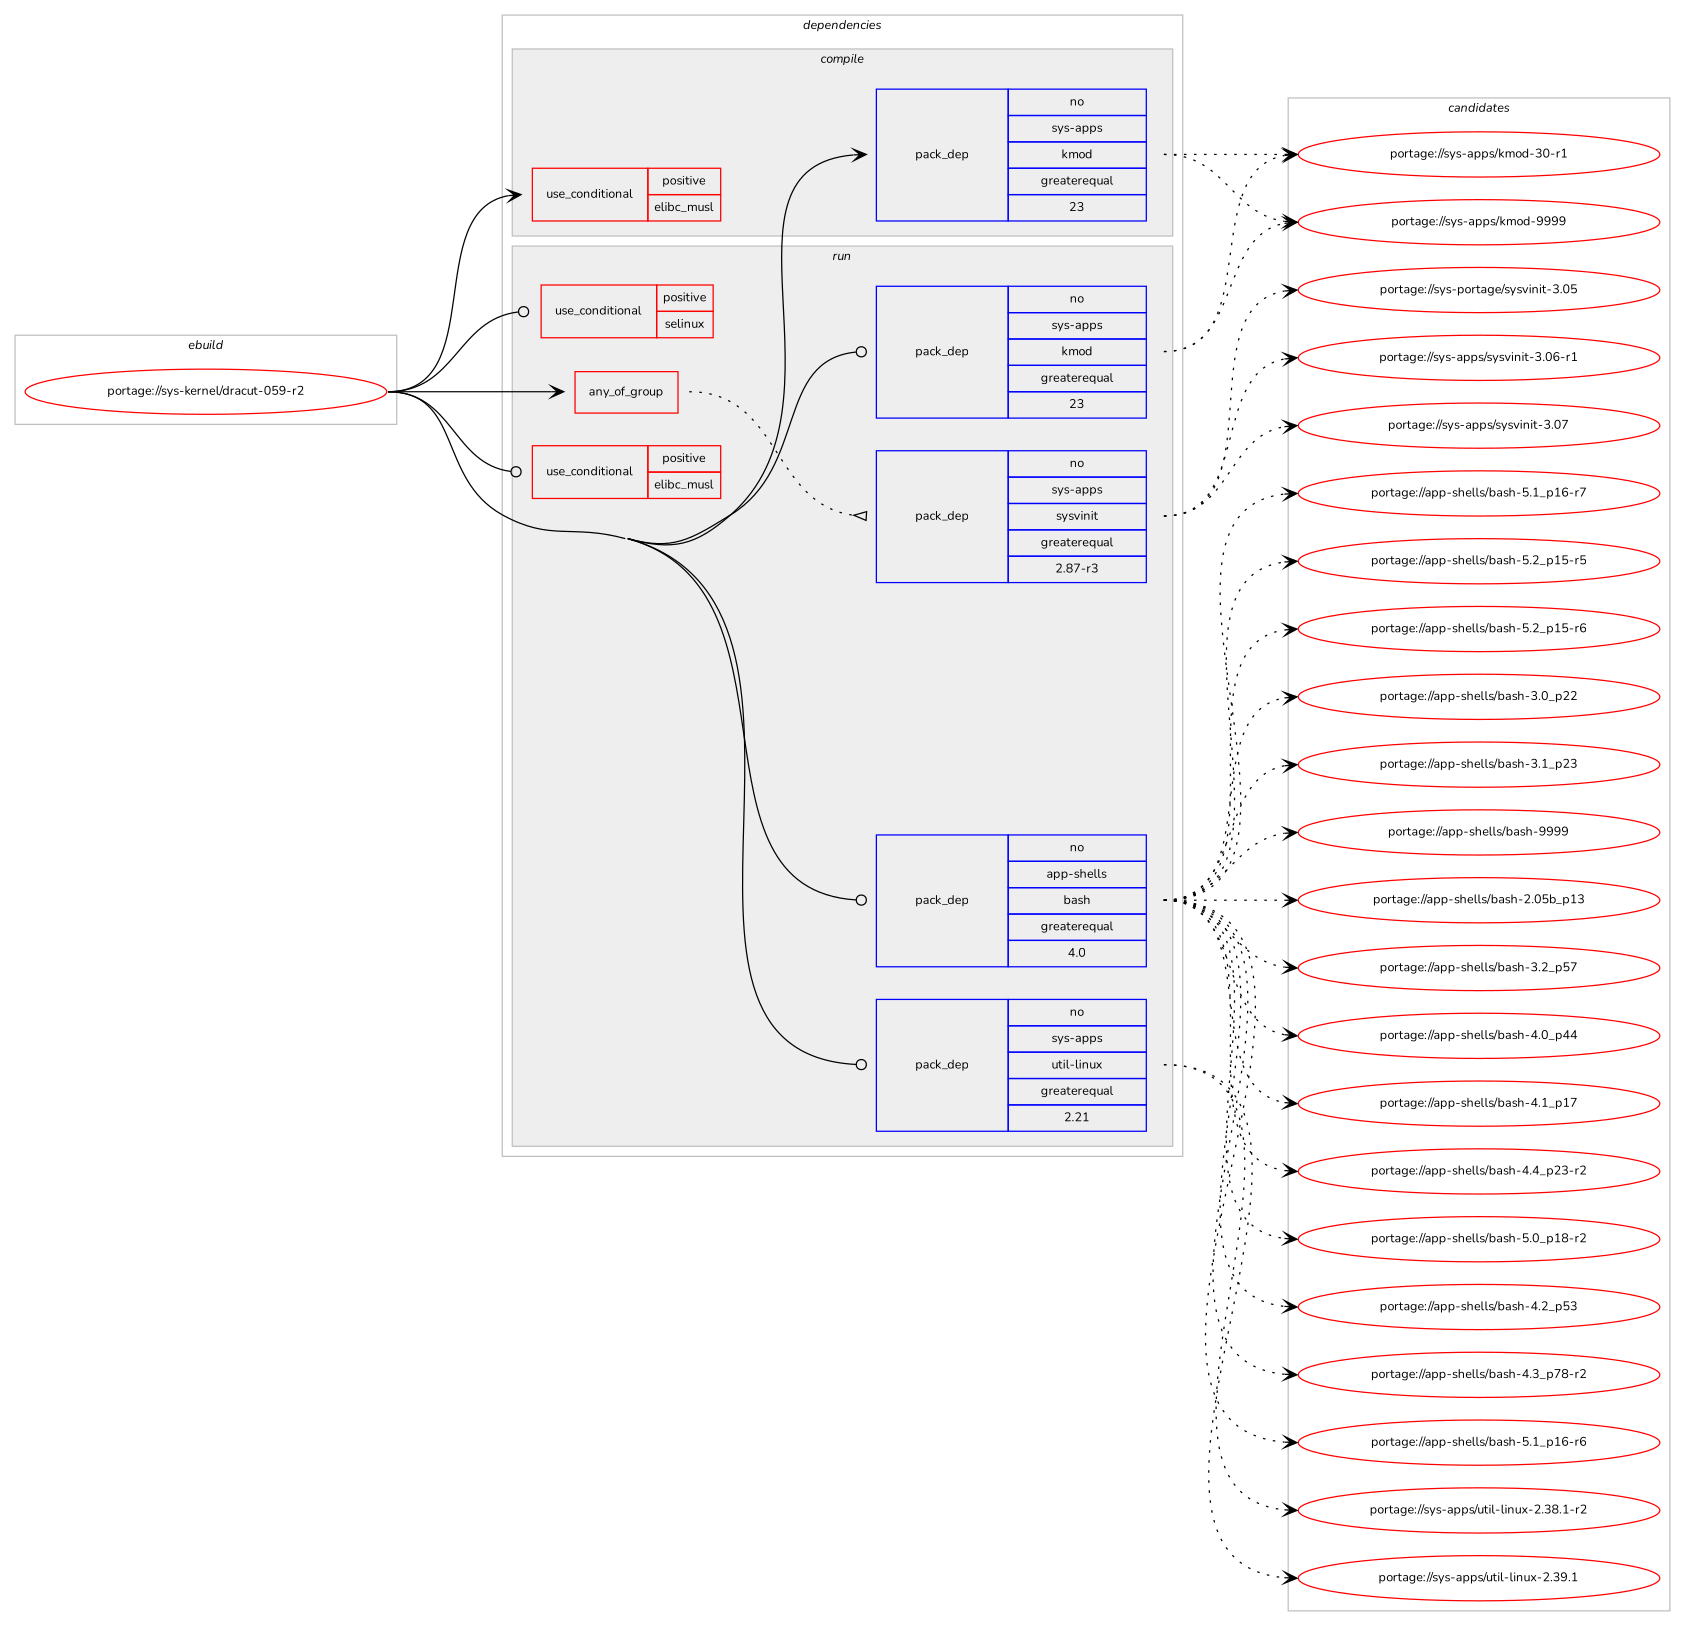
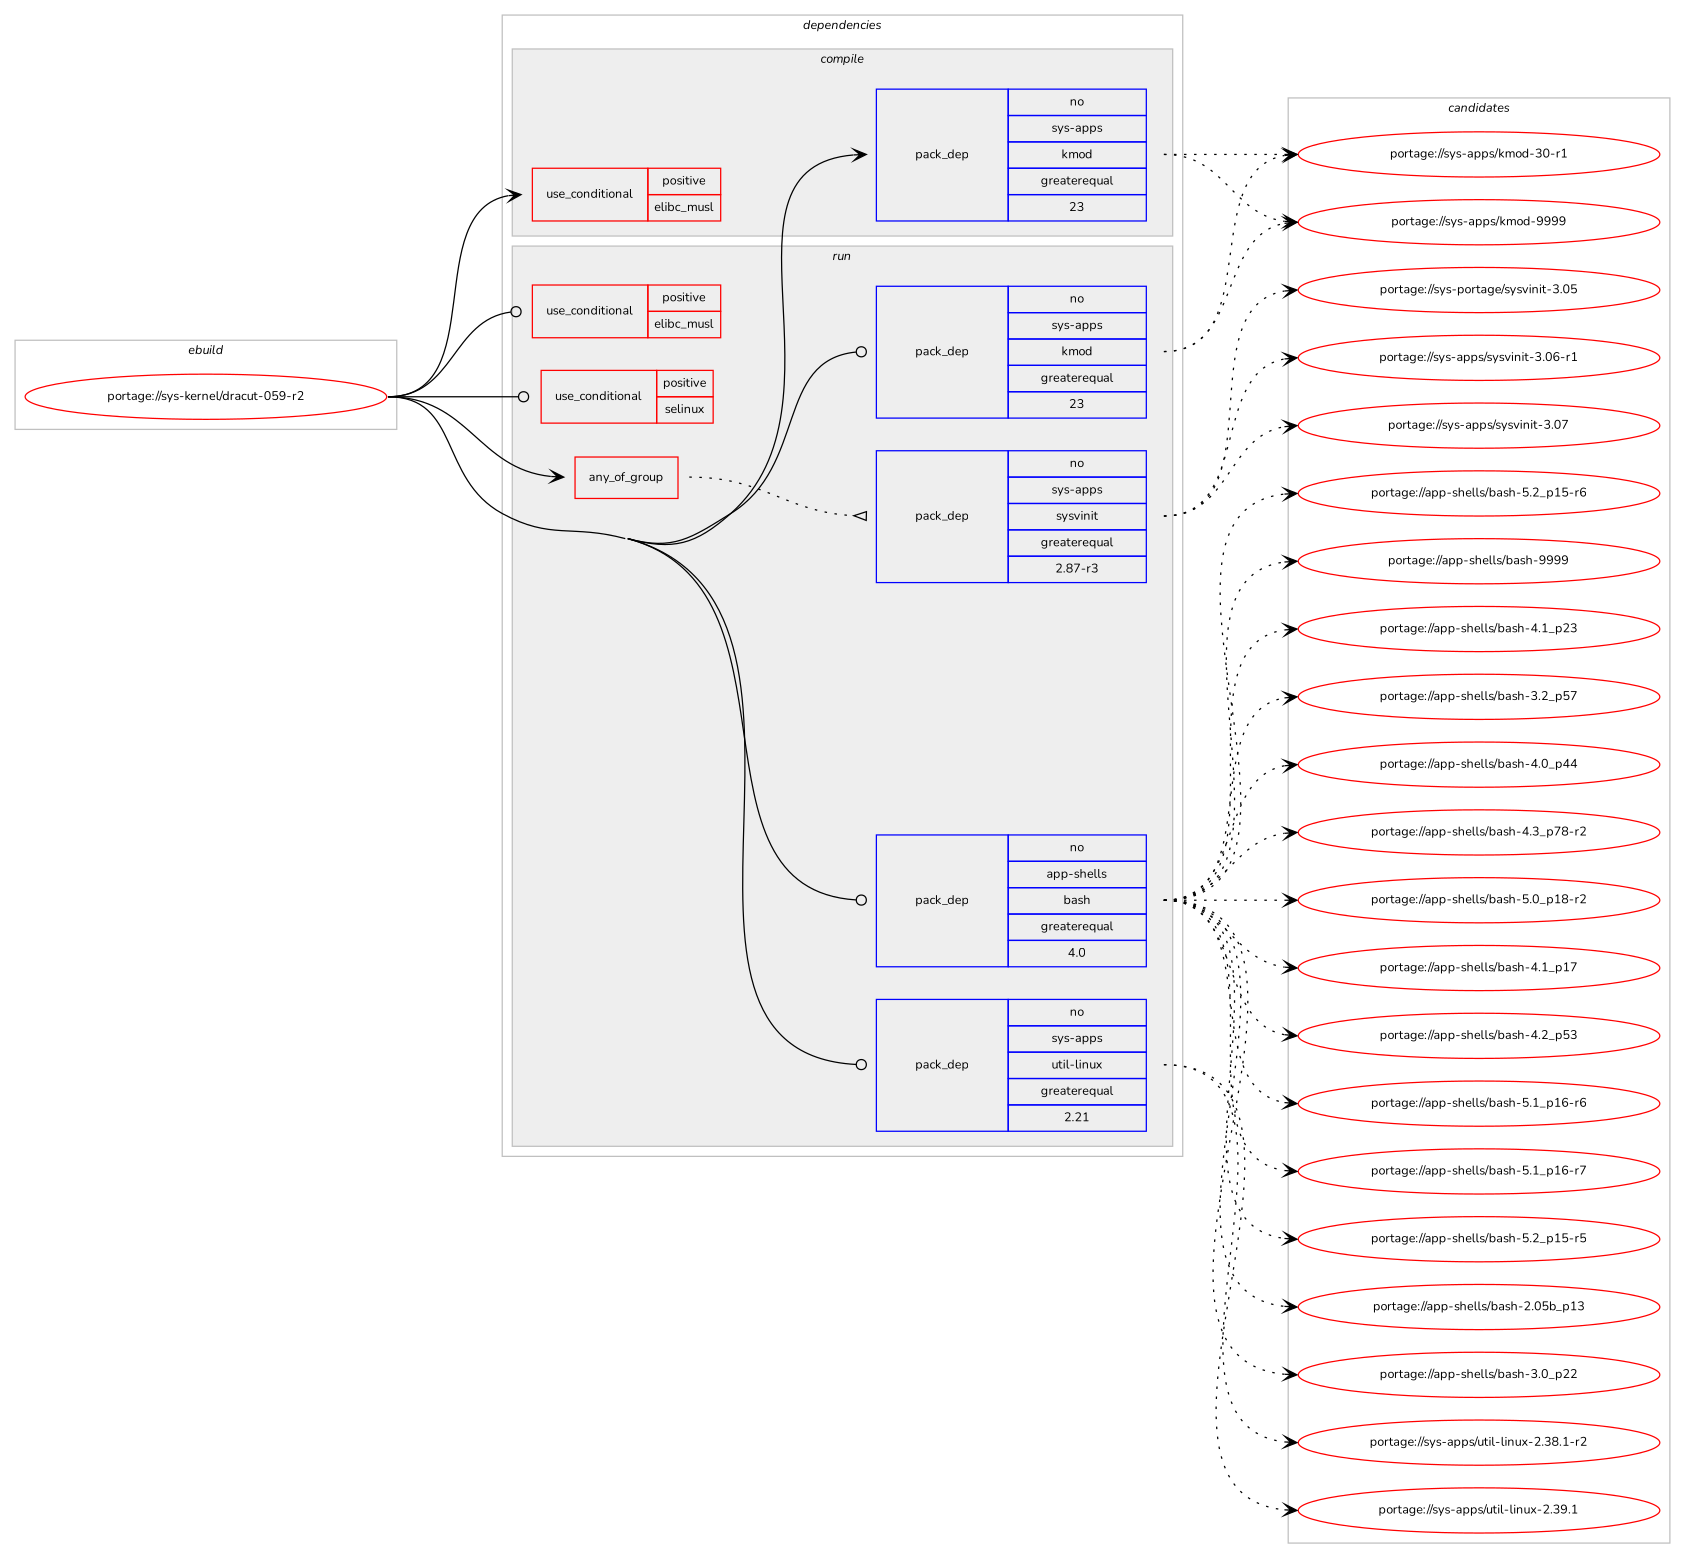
node "portage://app-shells/bash-3.1_p23": label "portage://app-shells/bash-3.1_p23" -> "portage://app-shells/bash-4.1_p23"
node "portage://app-shells/bash-4.4_p23-r2": removed
